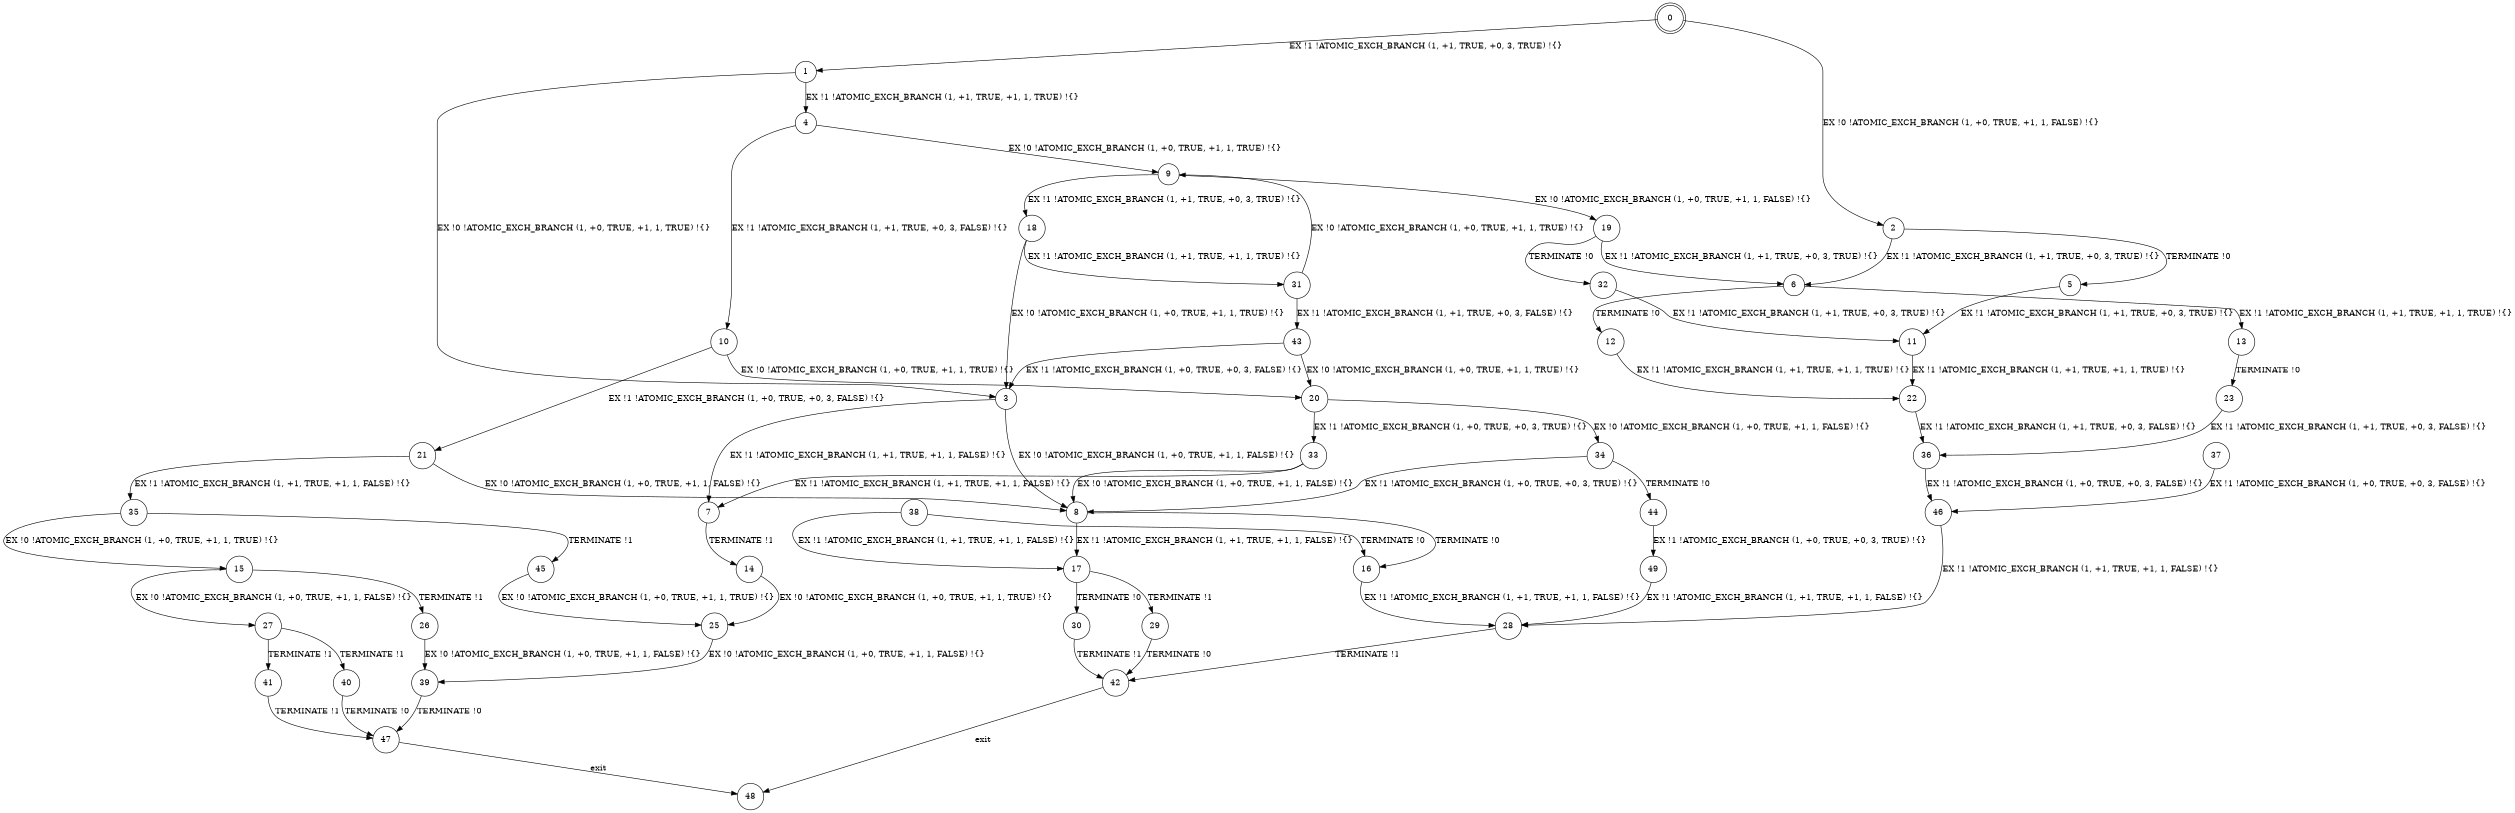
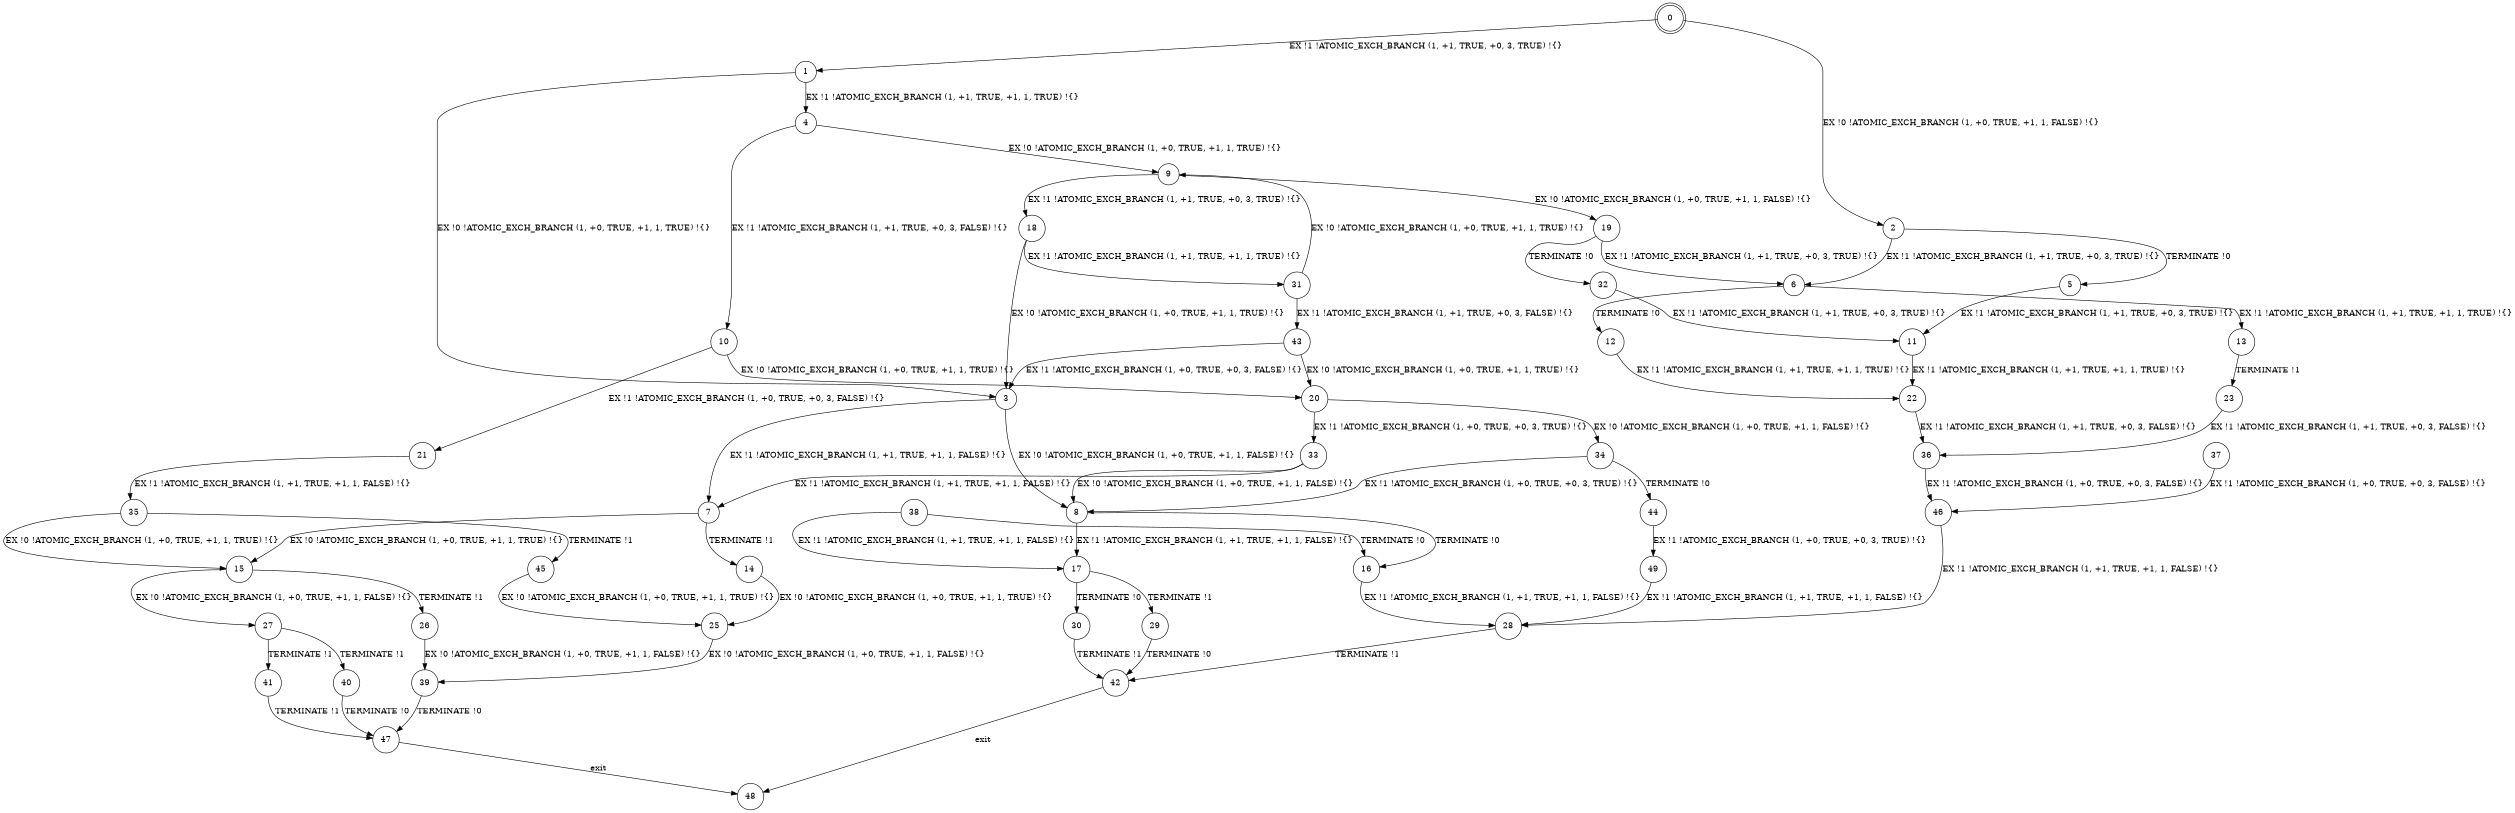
edge "13" -> "23": label "TERMINATE !0" -> "TERMINATE !1"
edge "21" -> "8": removed, label "EX !0 !ATOMIC_EXCH_BRANCH (1, +0, TRUE, +1, 1, FALSE) !{}"
edge "7" -> "15": added, label "EX !0 !ATOMIC_EXCH_BRANCH (1, +0, TRUE, +1, 1, TRUE) !{}"
